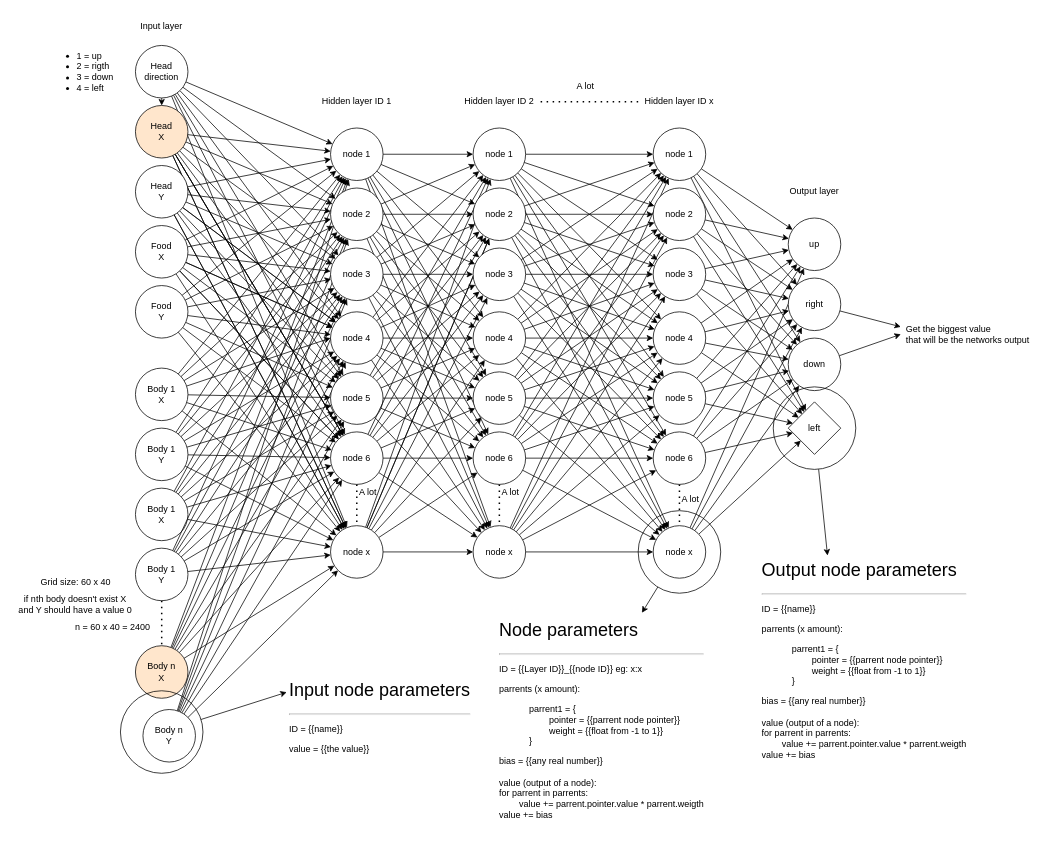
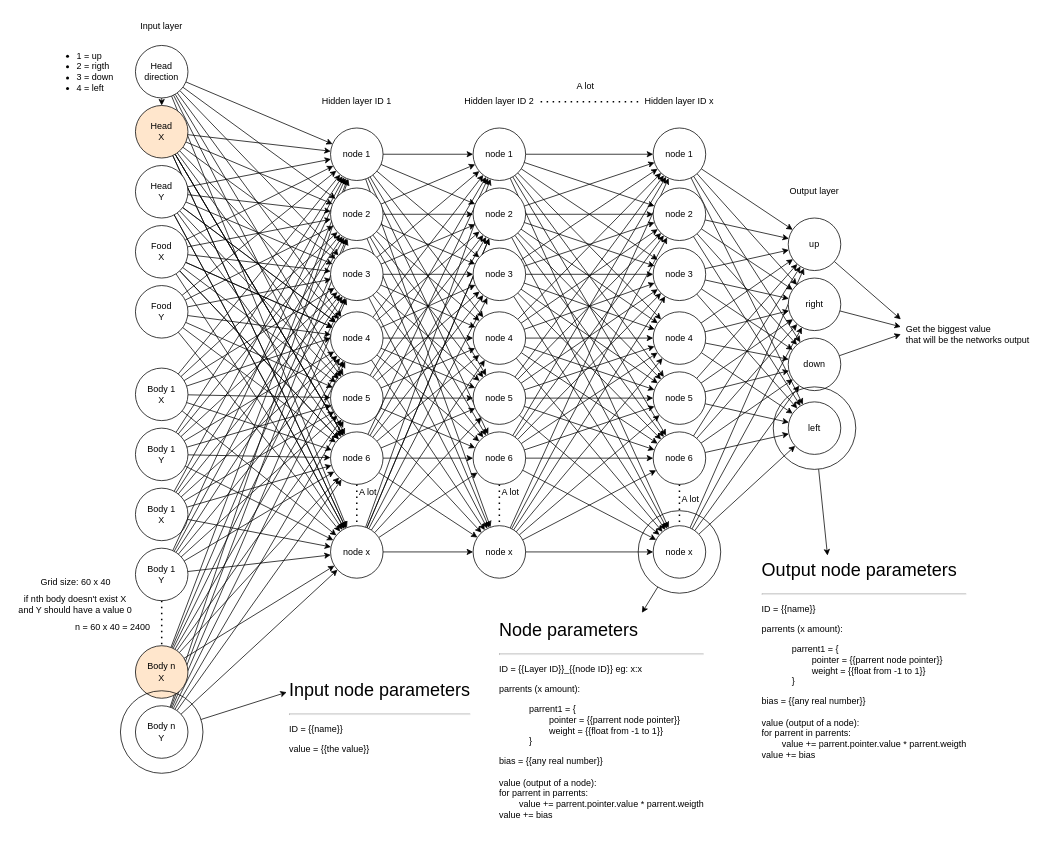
edge "up" -> "Get the biggest value that will be the networks output": added
node "left": shape diamond -> ellipse
node "Body n Y": moved (169, 735) -> (162, 732)
